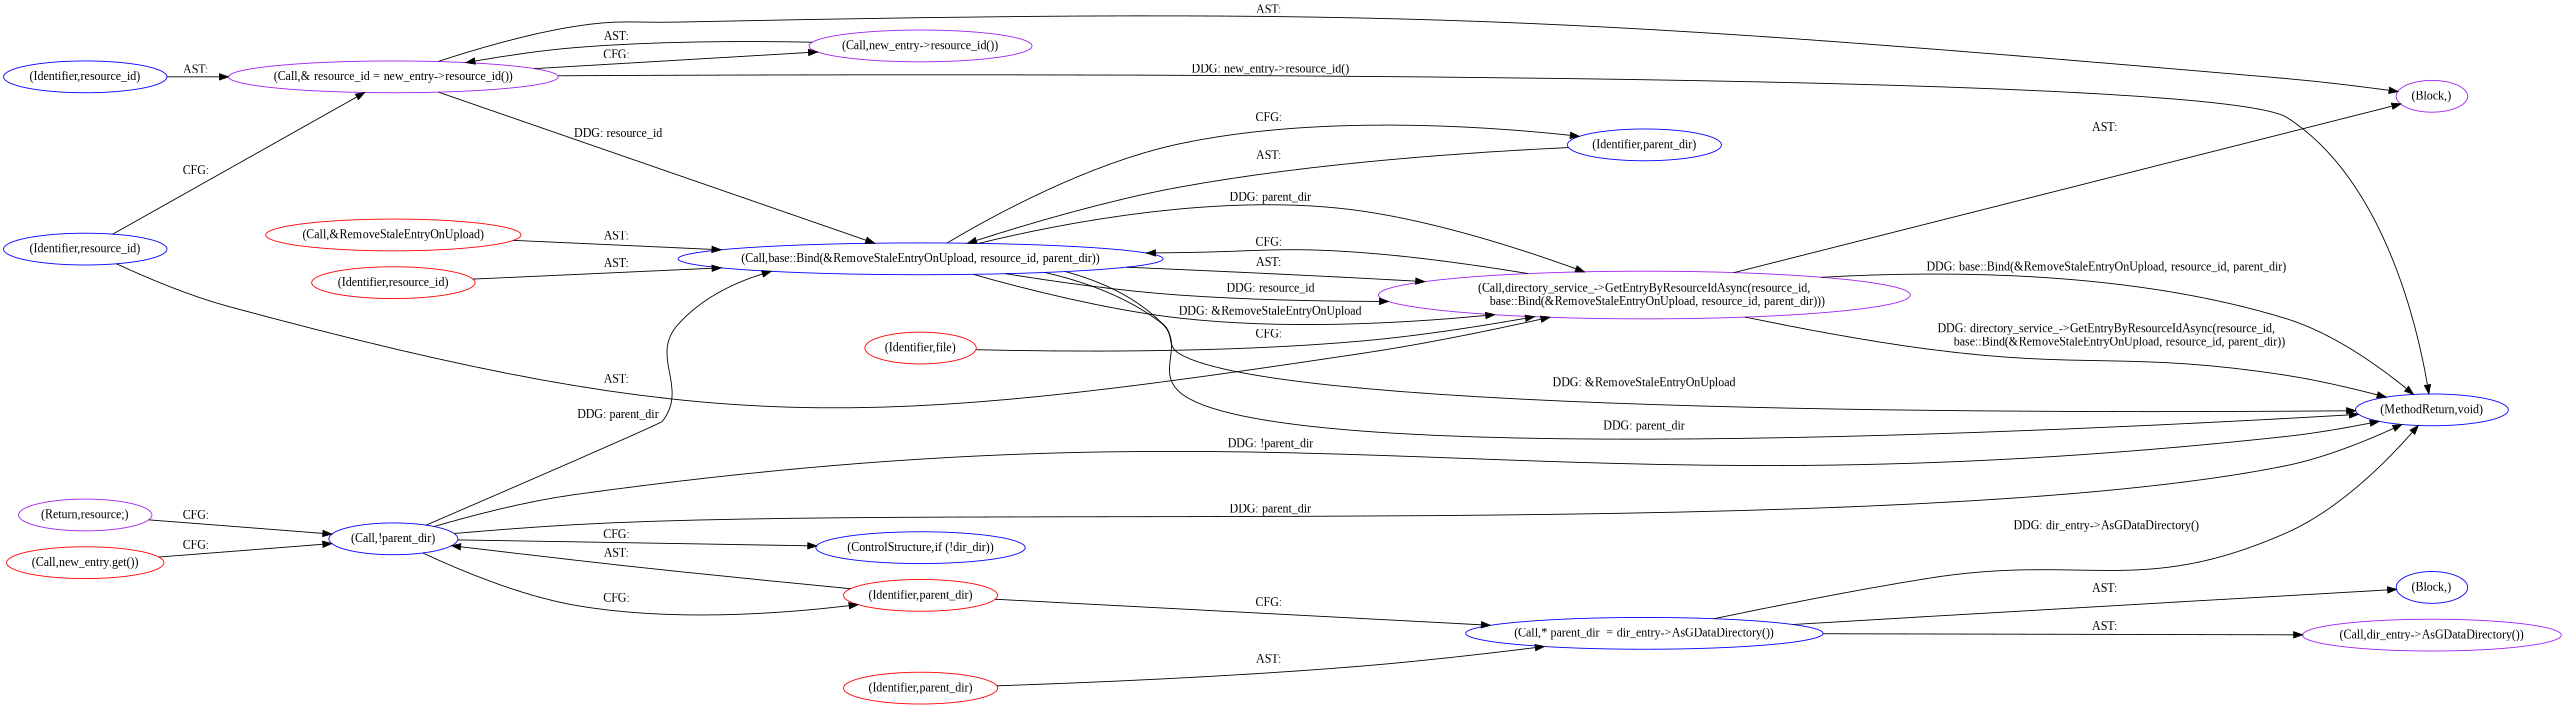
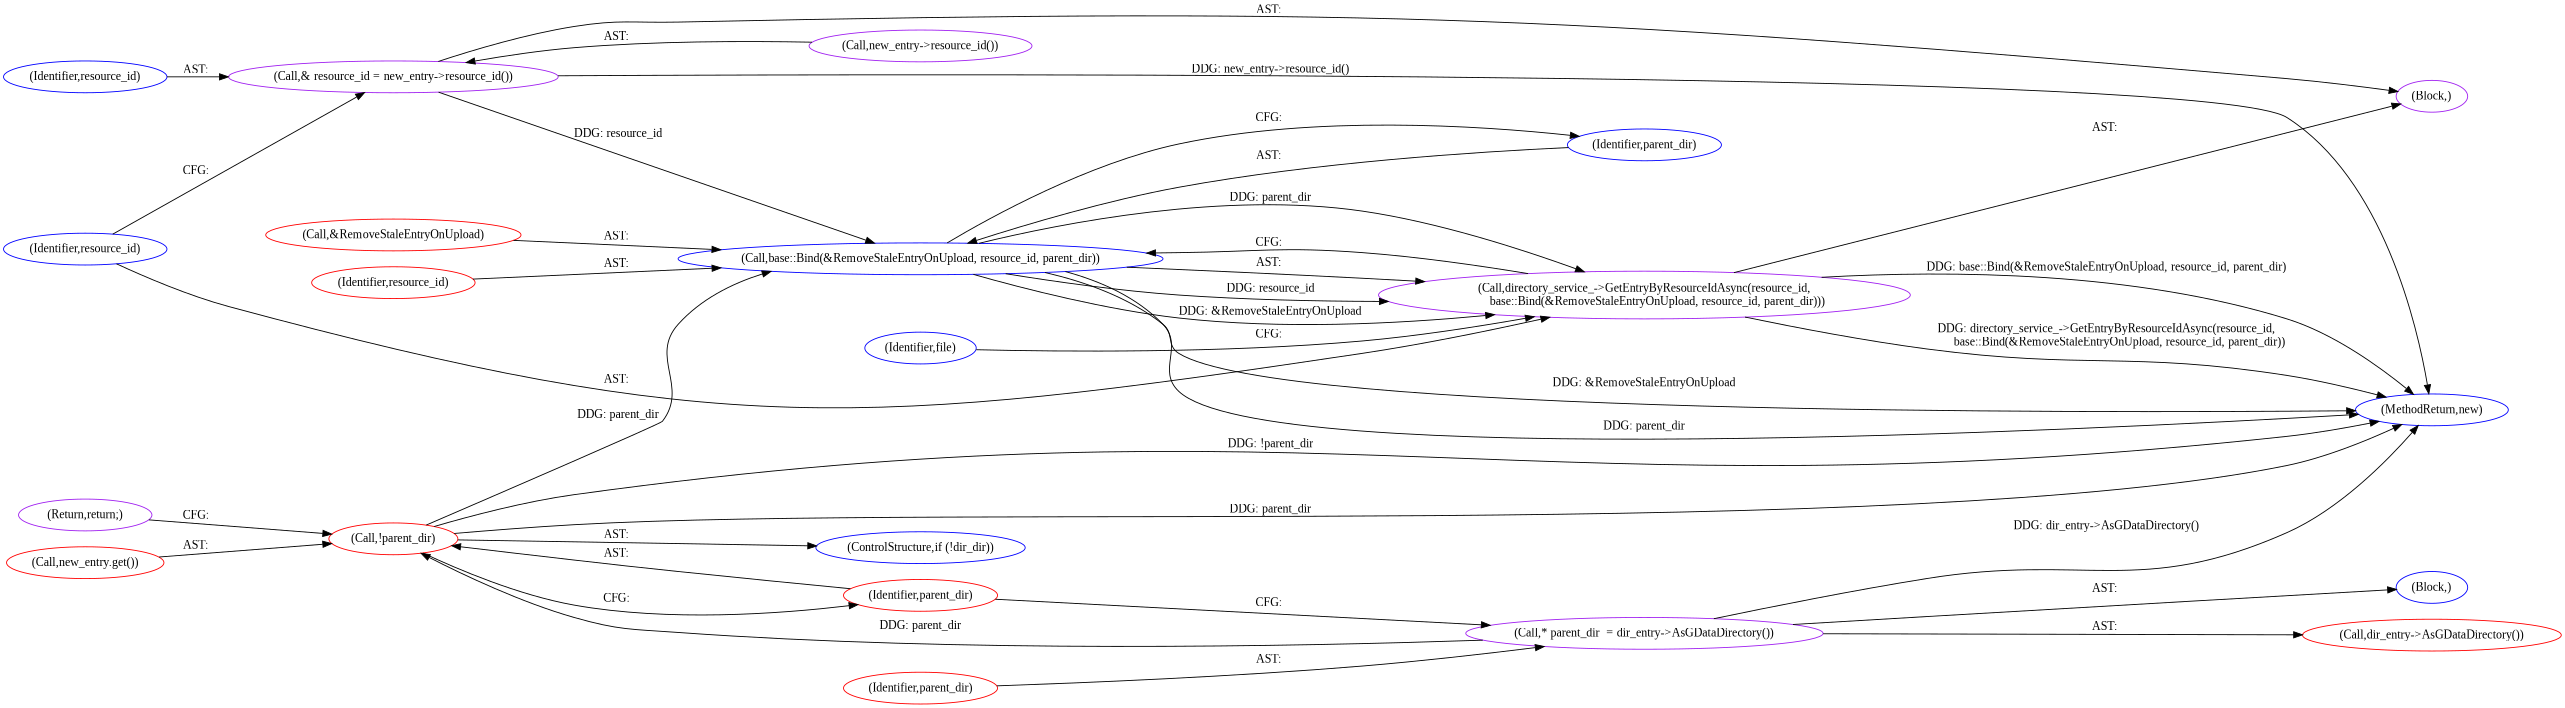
edge "(Call,& resource_id = new_entry->resource_id())" -> "(Call,new_entry->resource_id())": removed, label "CFG:"
node "(Identifier,file)": color red -> blue
node "(MethodReturn,void)": label "(MethodReturn,void)" -> "(MethodReturn,new)"
node "(Return,resource;)": label "(Return,resource;)" -> "(Return,return;)"
edge "(Call,!parent_dir)" -> "(ControlStructure,if (!dir_dir))": label "CFG: " -> "AST: "
node "(Call,!parent_dir)": color blue -> red
edge "(Call,new_entry.get())" -> "(Call,!parent_dir)": label "CFG: " -> "AST: "
node "(Call,* parent_dir  = dir_entry->AsGDataDirectory())": color blue -> purple
node "(Call,dir_entry->AsGDataDirectory())": color purple -> red
edge "(Call,* parent_dir  = dir_entry->AsGDataDirectory())" -> "(Call,!parent_dir)": added, label "DDG: parent_dir"
